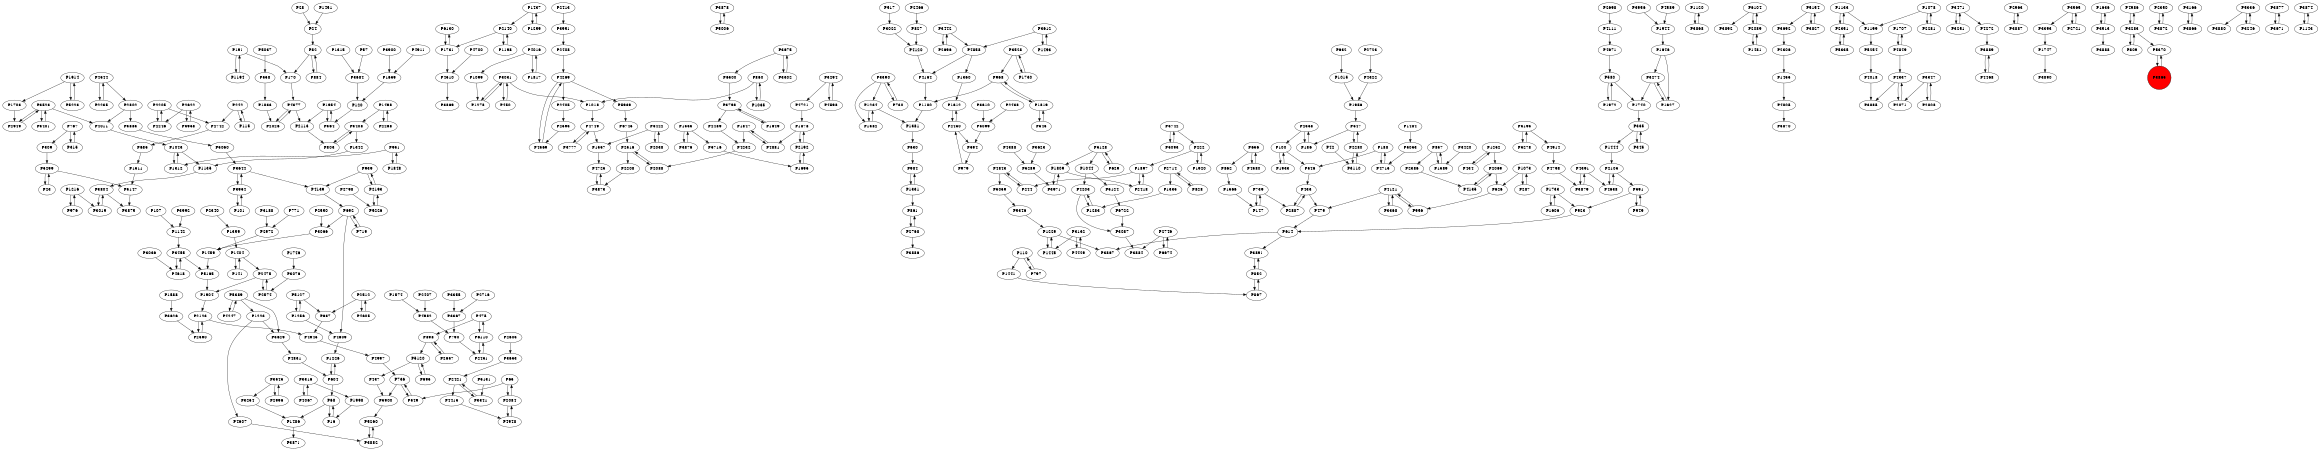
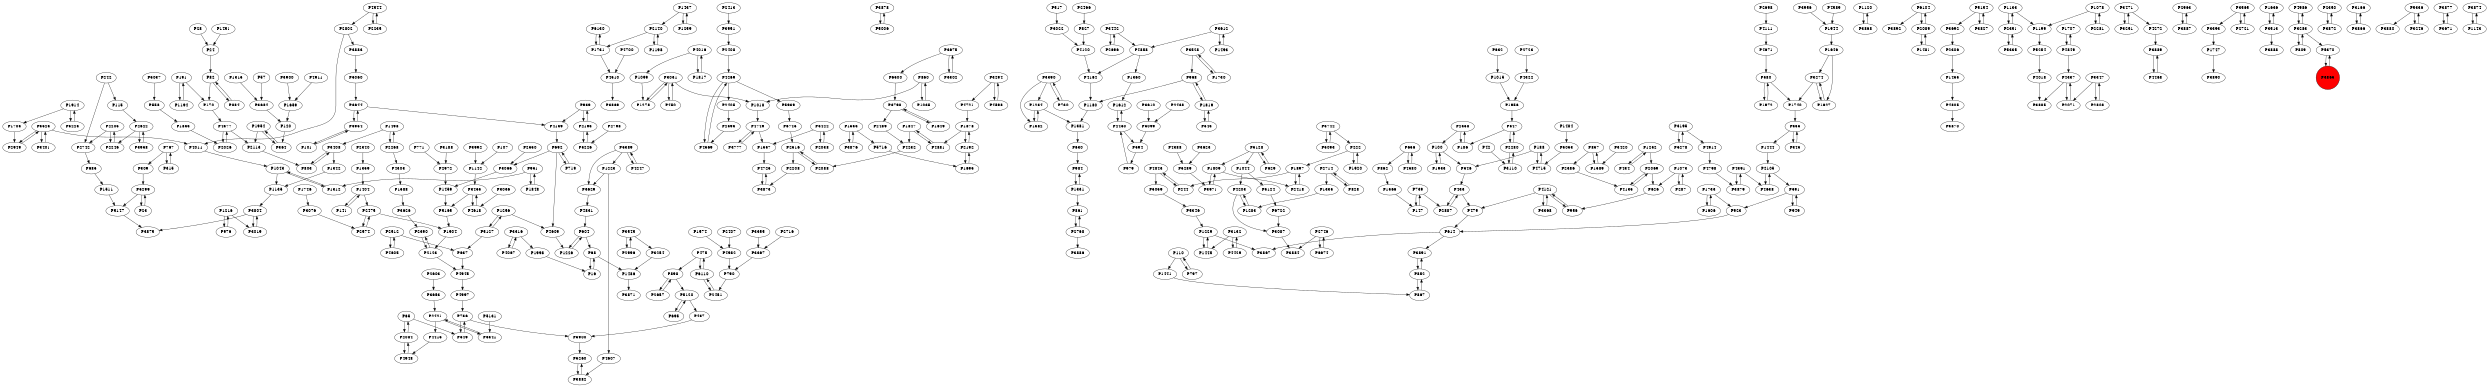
edge "P115" -> "P242": now "P115" -> "P2622"
node "P4303": added
